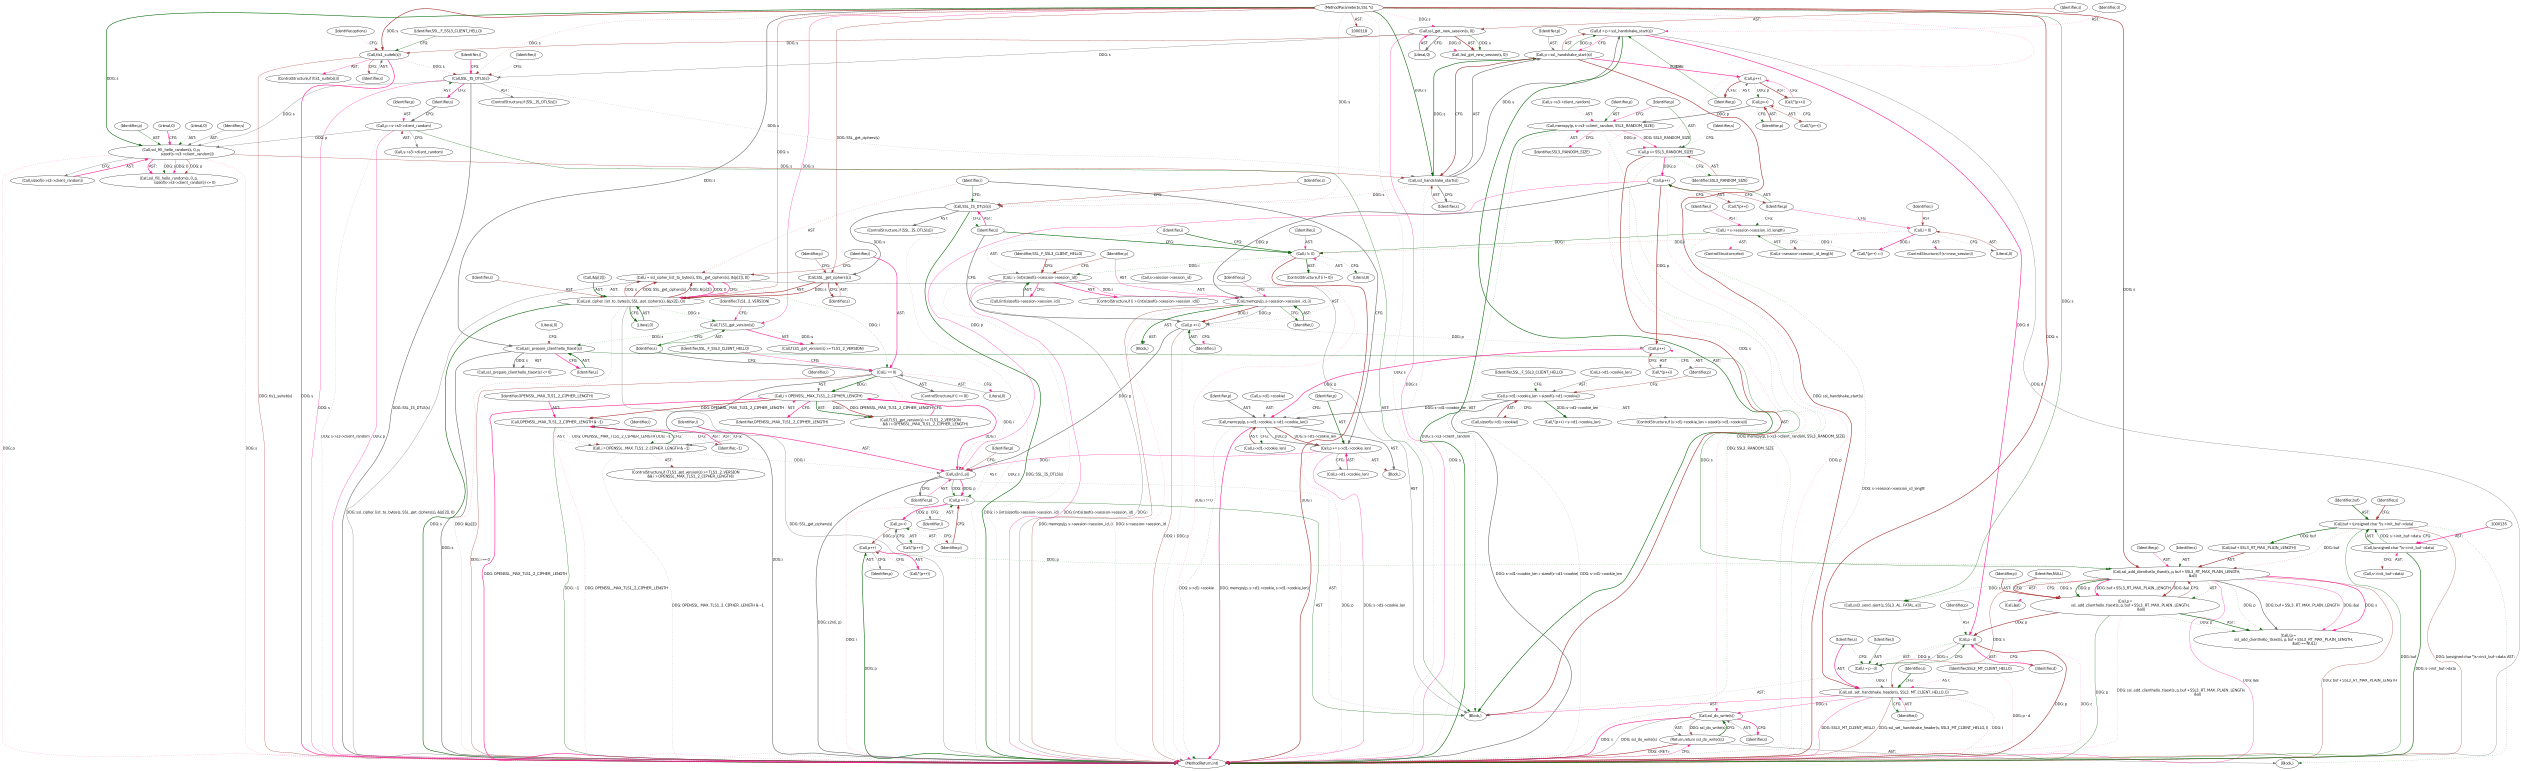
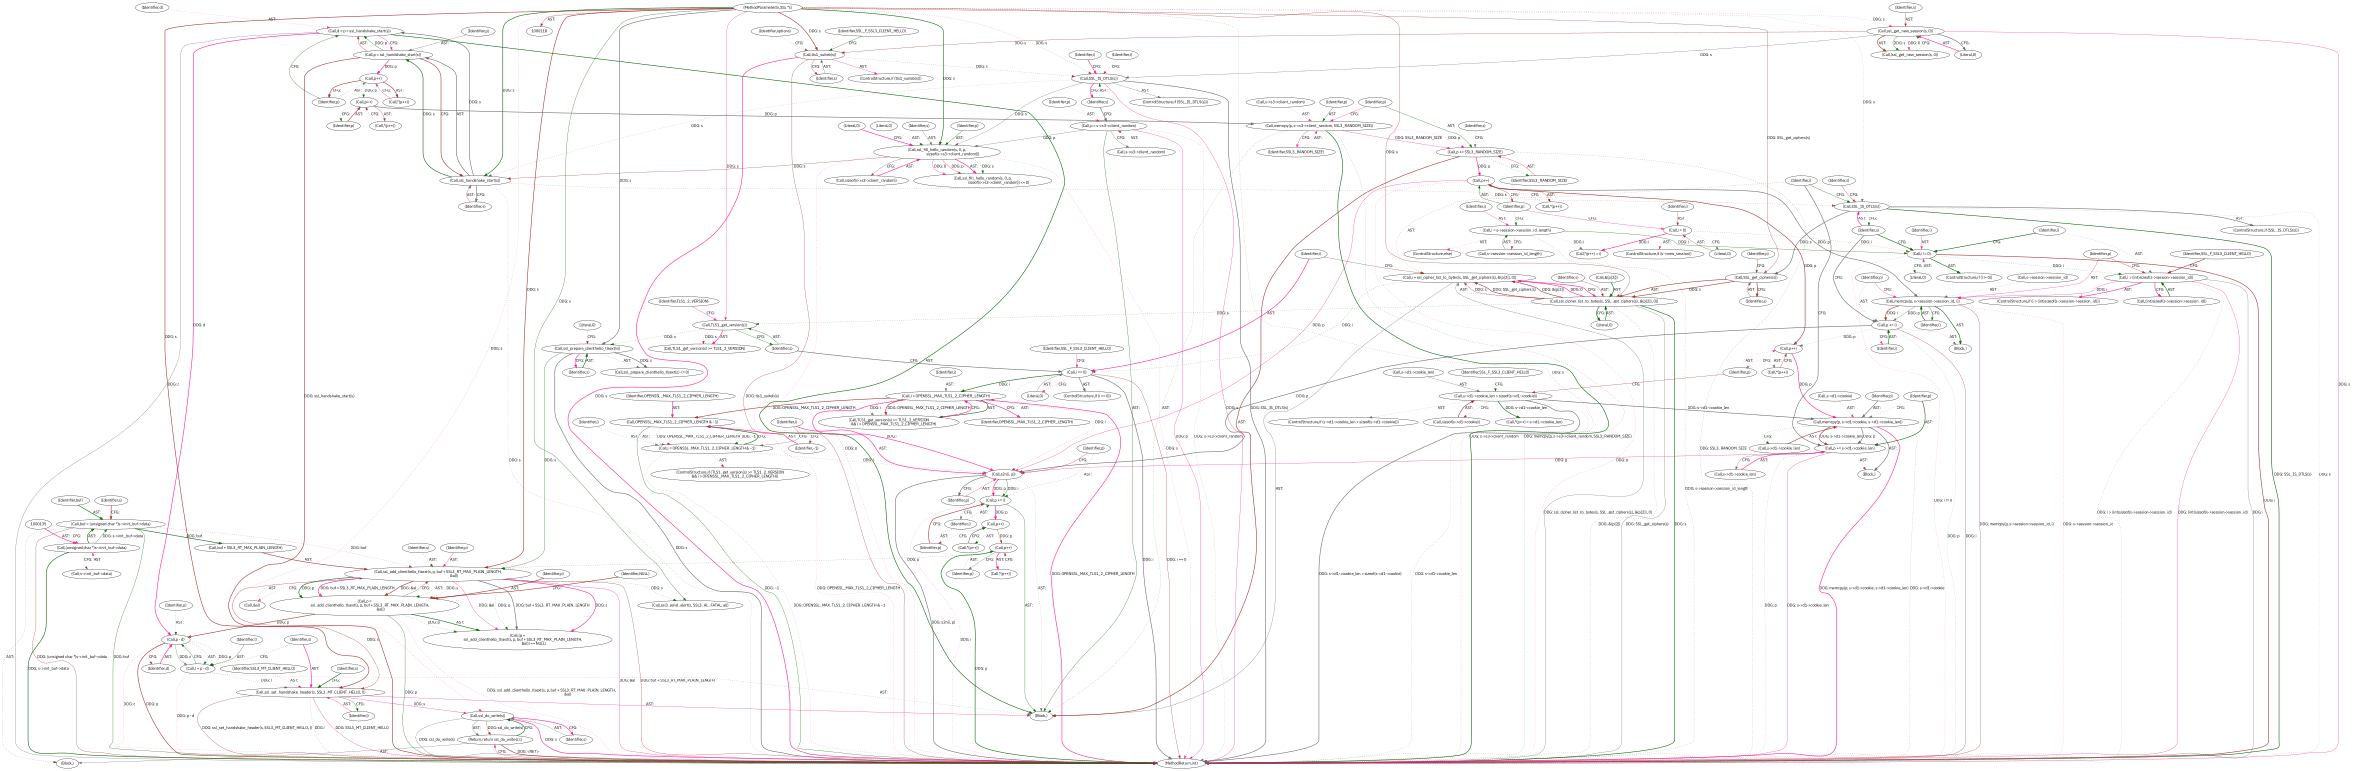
edge "(Call,!ssl_get_new_session(s, 0))" -> "(Call,ssl_get_new_session(s, 0))": added, label "CFG:"
edge "(Call,s->d1->cookie)" -> "(Call,memcpy(p, s->d1->cookie, s->d1->cookie_len))": color gray40 -> deeppink
edge "(Call,p += s->d1->cookie_len)" -> "(Call,s2n(i, p))": label "DDG: l" -> "DDG: p"
edge "(Identifier,SSL3_MT_CLIENT_HELLO)" -> "(MethodReturn,int)": now "(Call,l = p - d)" -> "(MethodReturn,int)"
